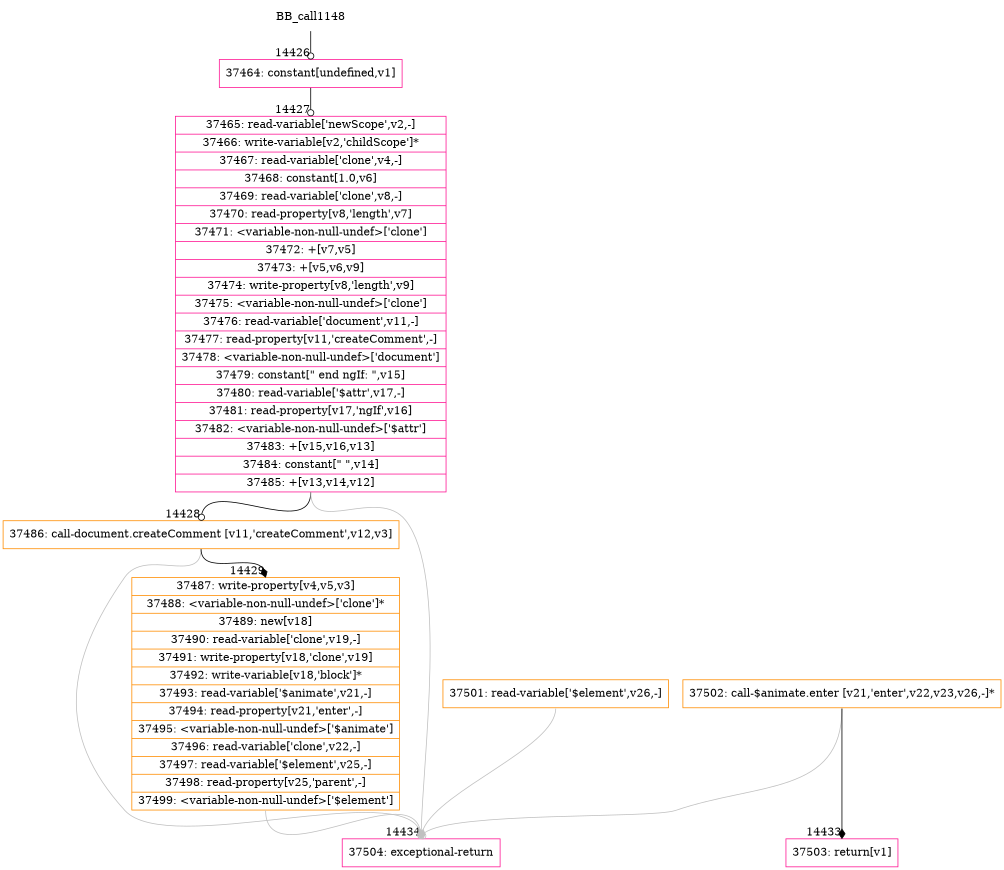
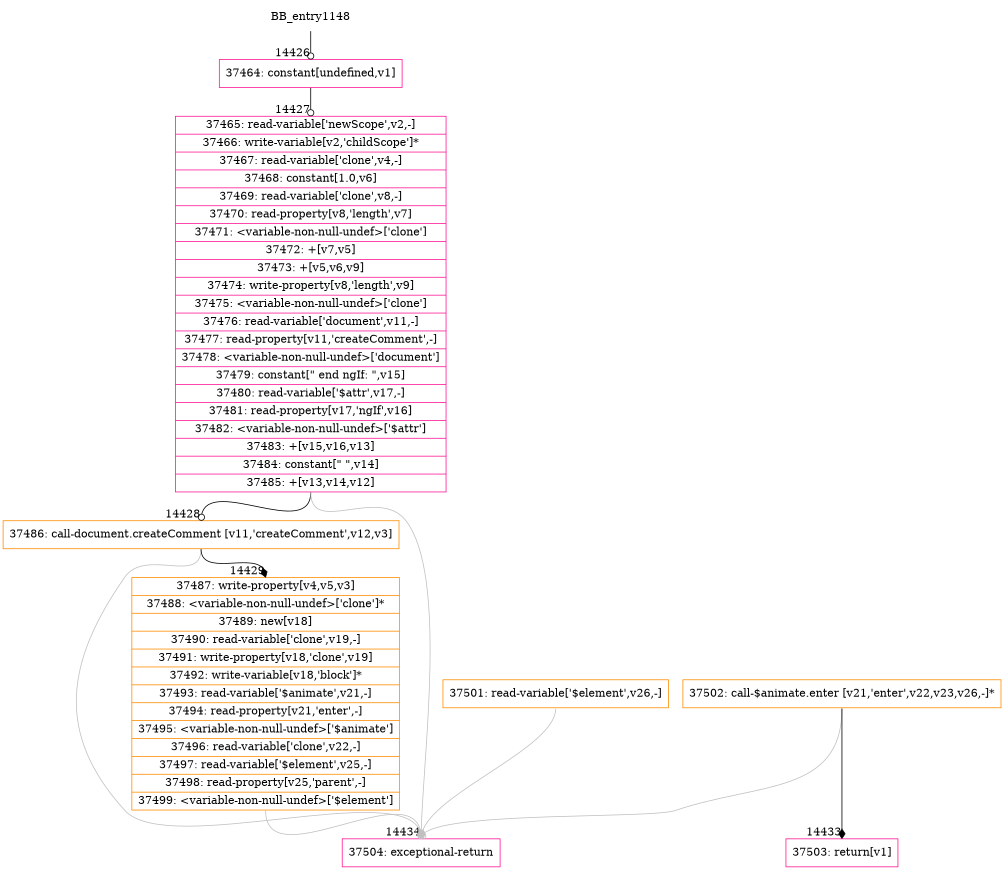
node "BB_call1148": label "BB_call1148" -> "BB_entry1148"
